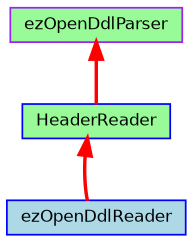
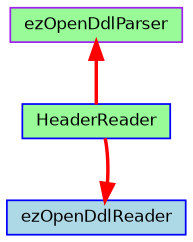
edge "ezOpenDdlReader" -> "HeaderReader": reversed
